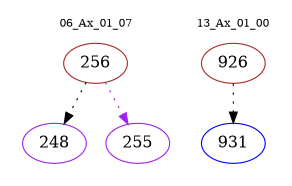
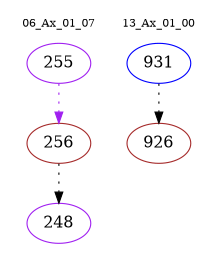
edge "256" -> "255": reversed
edge "926" -> "931": reversed
